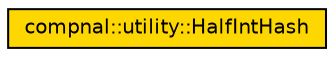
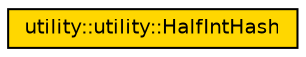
node "compnal::utility::HalfIntHash": label "compnal::utility::HalfIntHash" -> "utility::utility::HalfIntHash"
